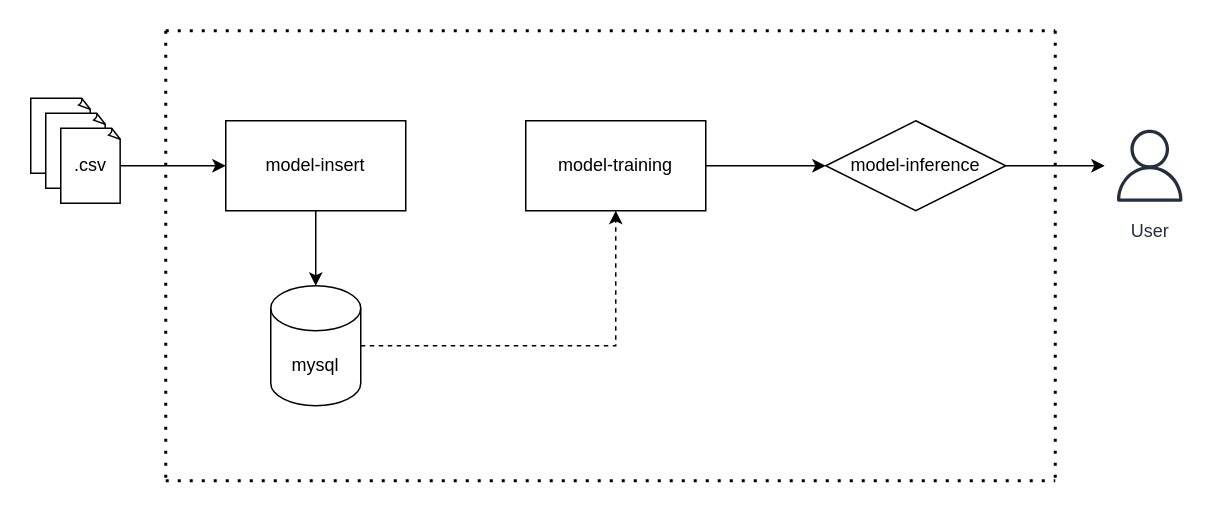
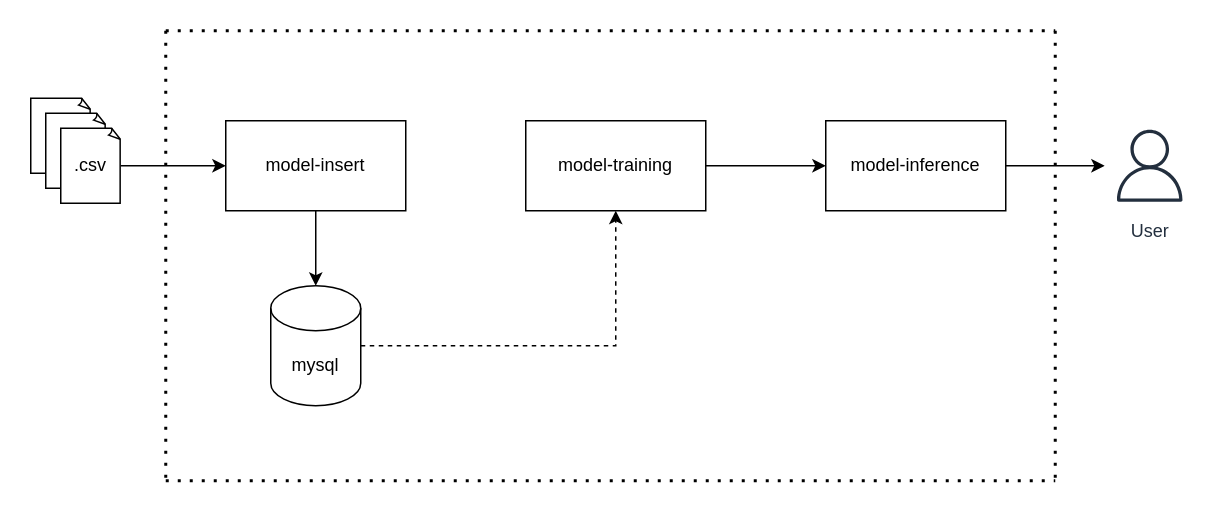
node "model-inference": shape diamond -> rectangle
